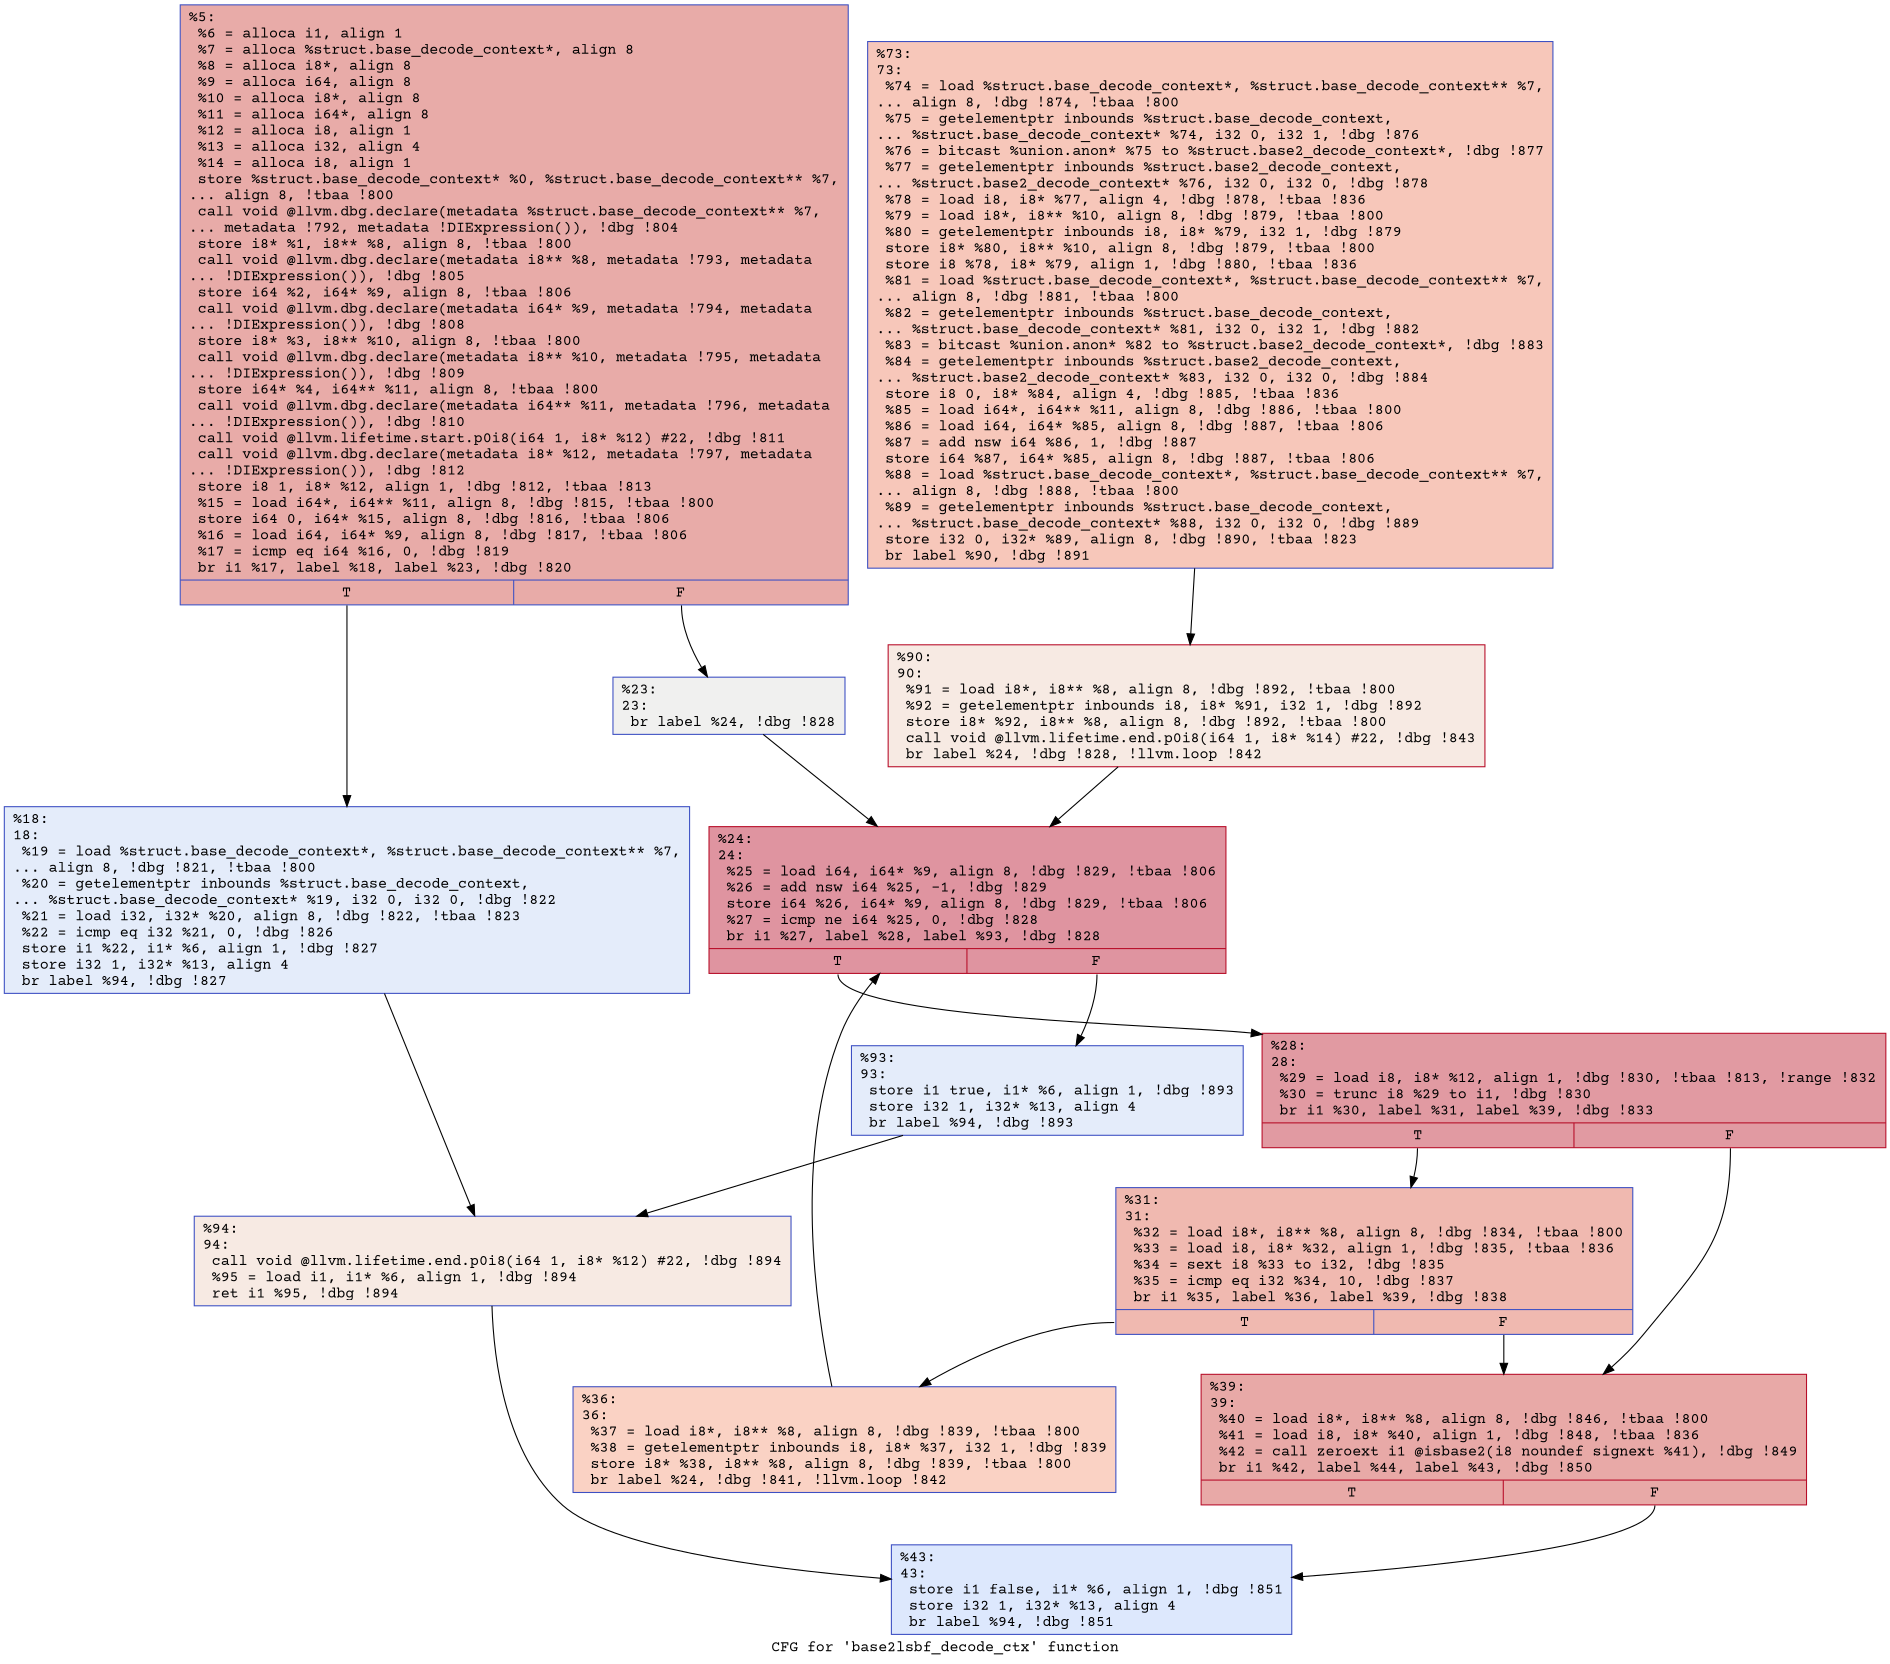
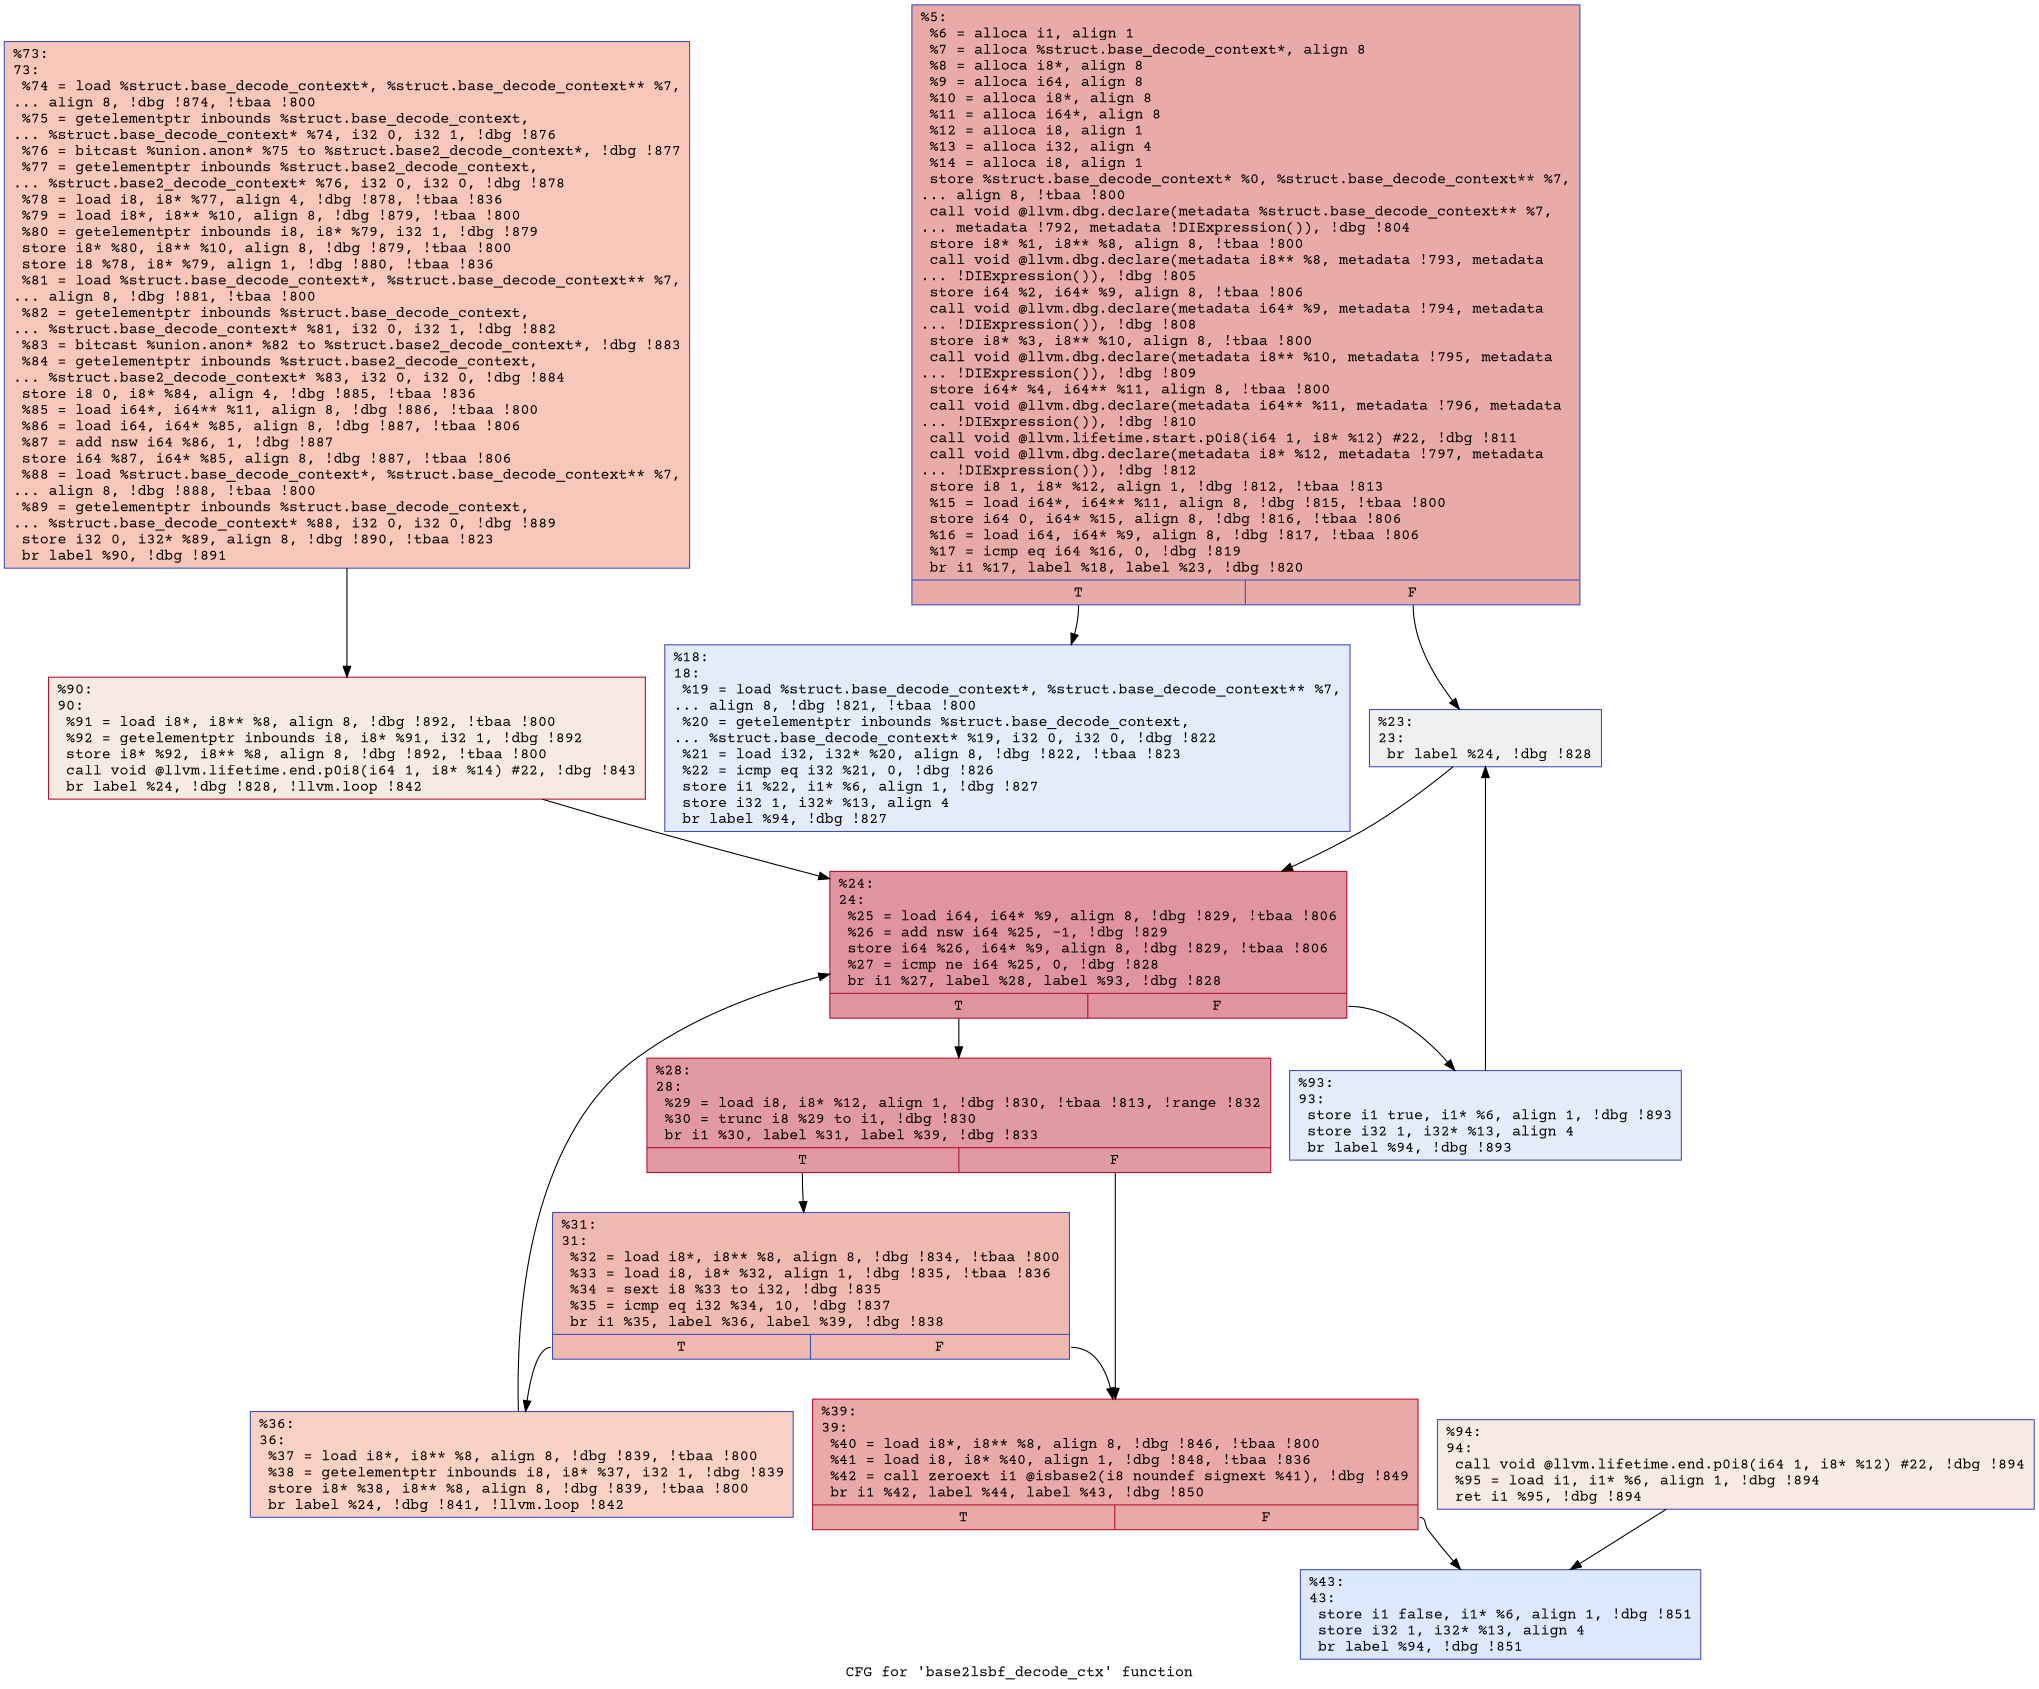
edge "%18:" -> "%94:": removed
edge "%93:" -> "%94:": now "%93:" -> "%23:"
